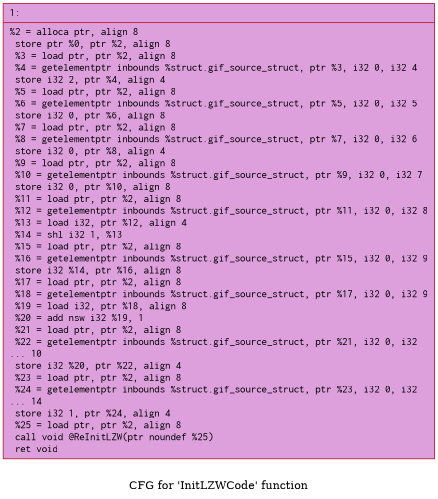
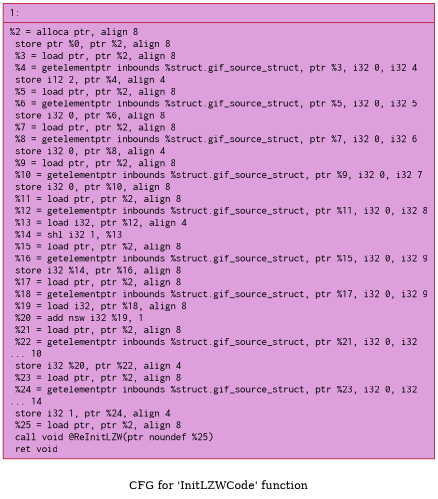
node "1:": text "store i32 2, ptr %4, align 4" -> "store i12 2, ptr %4, align 4"
